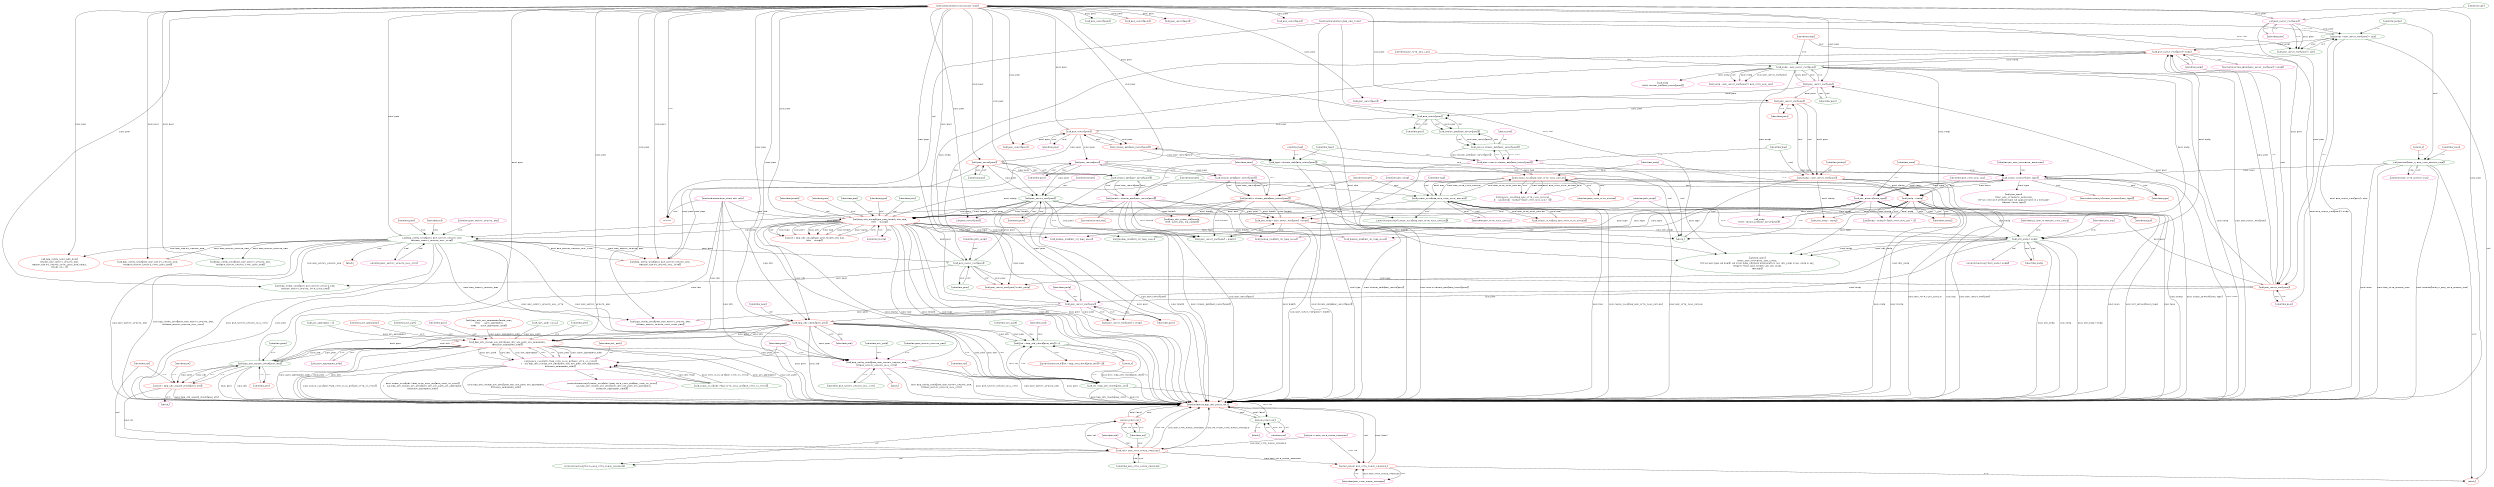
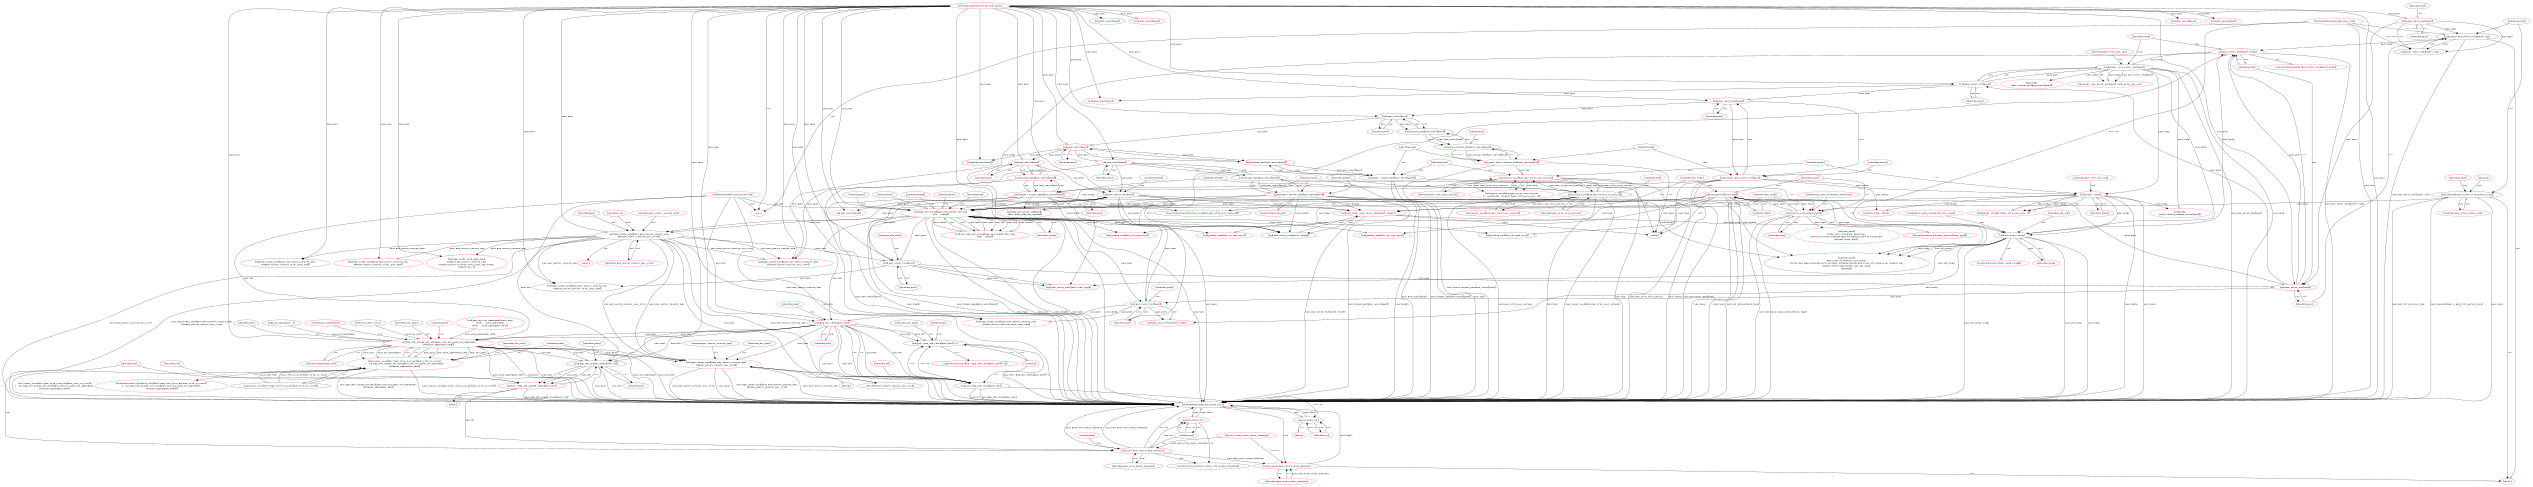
node "(Call,endp - BGP_INPUT_PNT(peer))": label "(Call,endp - BGP_INPUT_PNT(peer))" -> "(Call,endp - FLAG_INPUT_PNT(peer))"
edge "(MethodParameterIn,struct peer *peer)" -> "(Call,bgp_attr_aspath_check(peer, attr))": removed, label "DDG: peer"
edge "(Call,type = stream_getc(BGP_INPUT(peer)))" -> "(Call,CHECK_BITMAP(seen, type))": removed, label "DDG: type"
